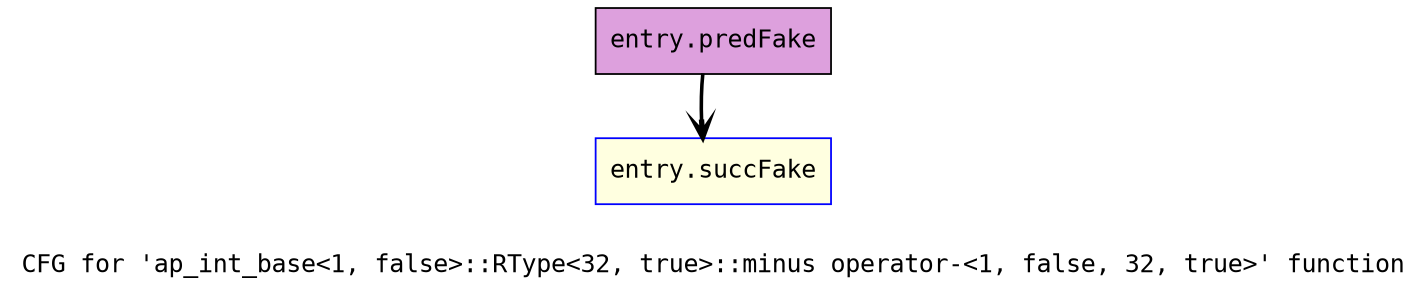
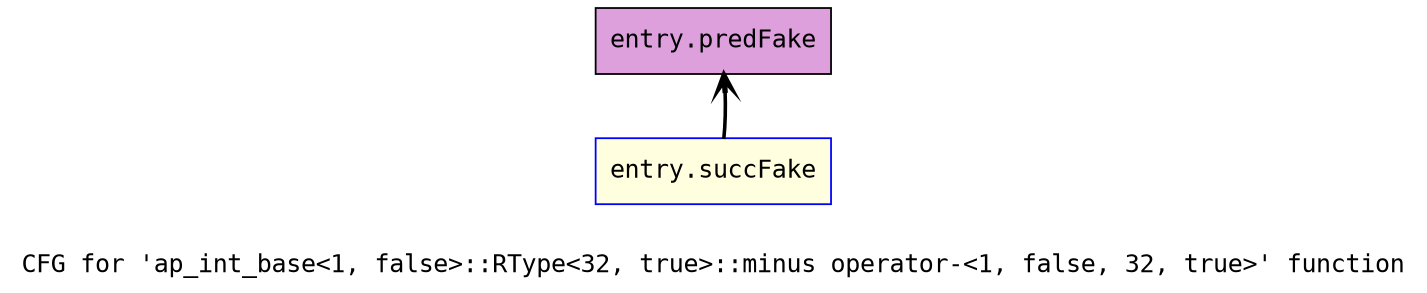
edge "entry.predFake" -> "entry.succFake": reversed
